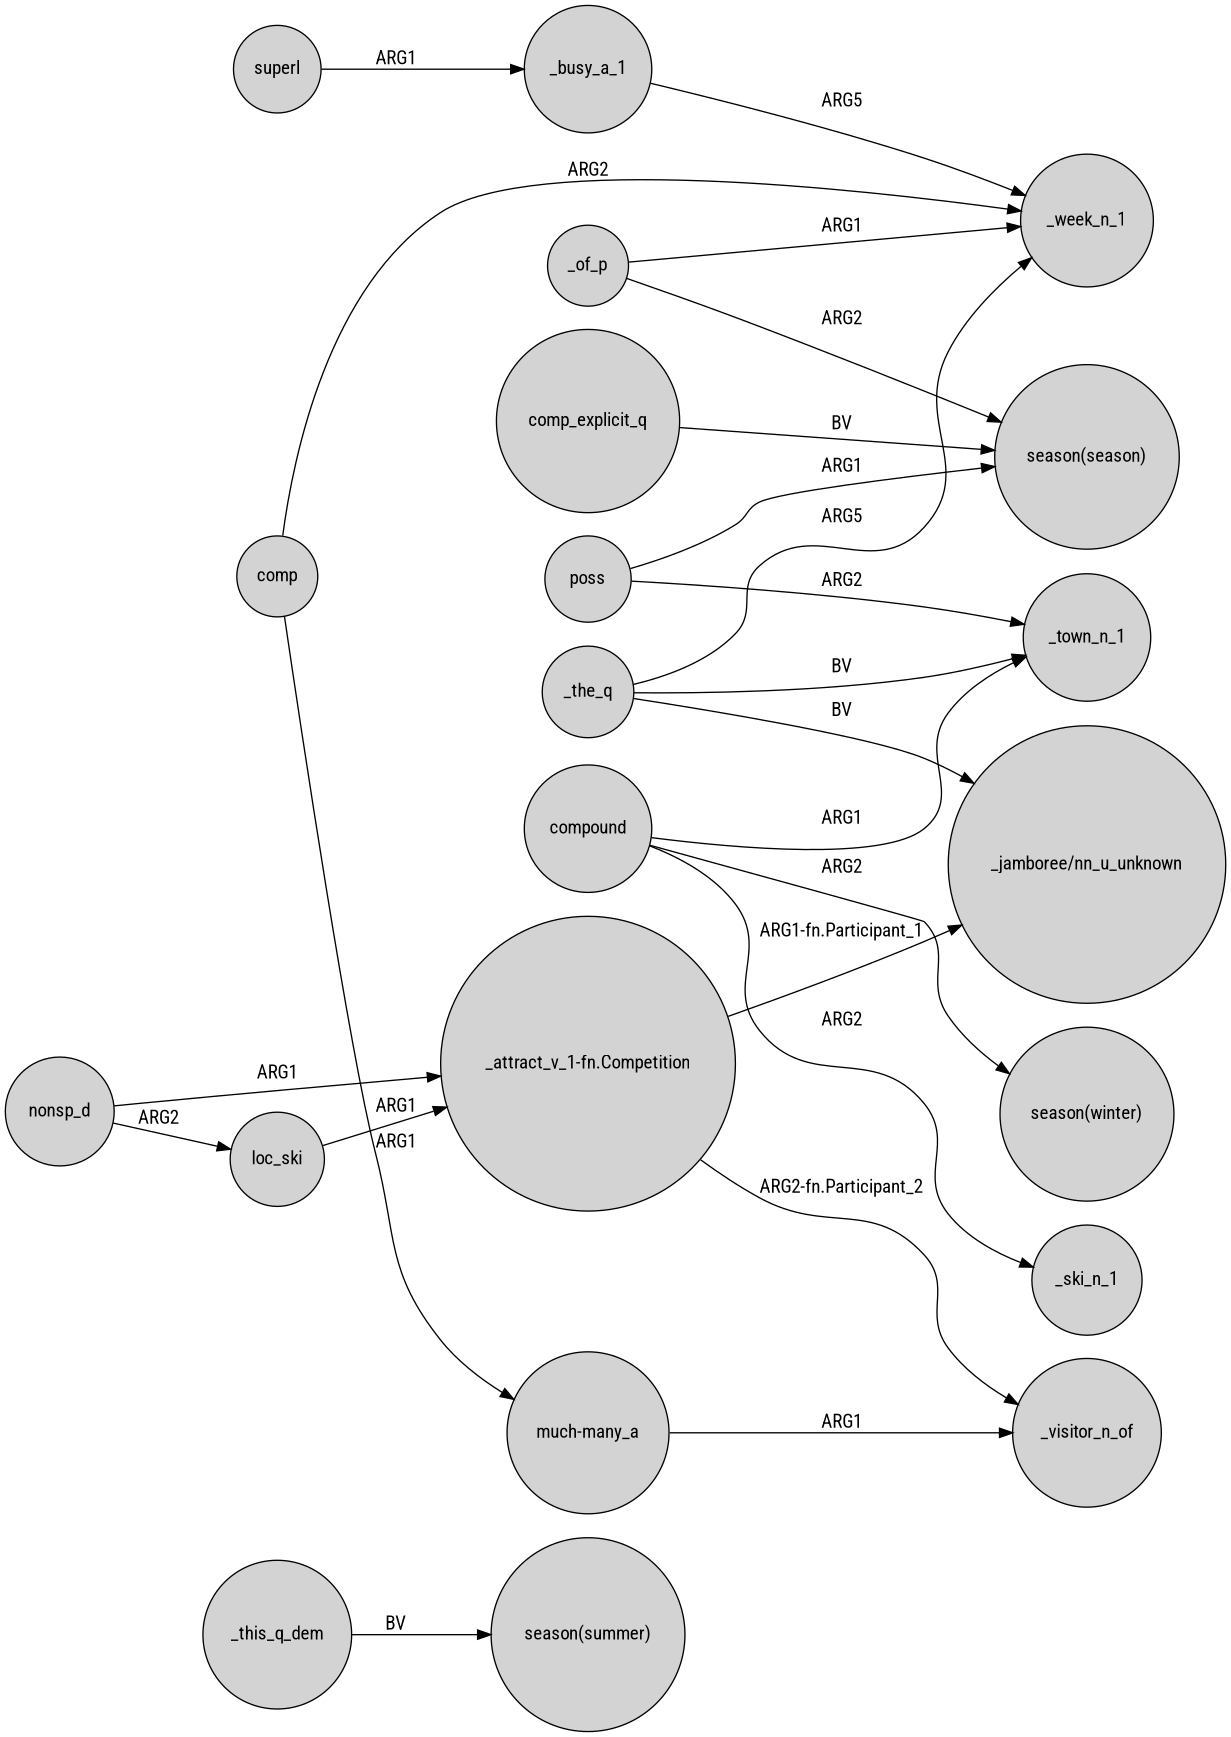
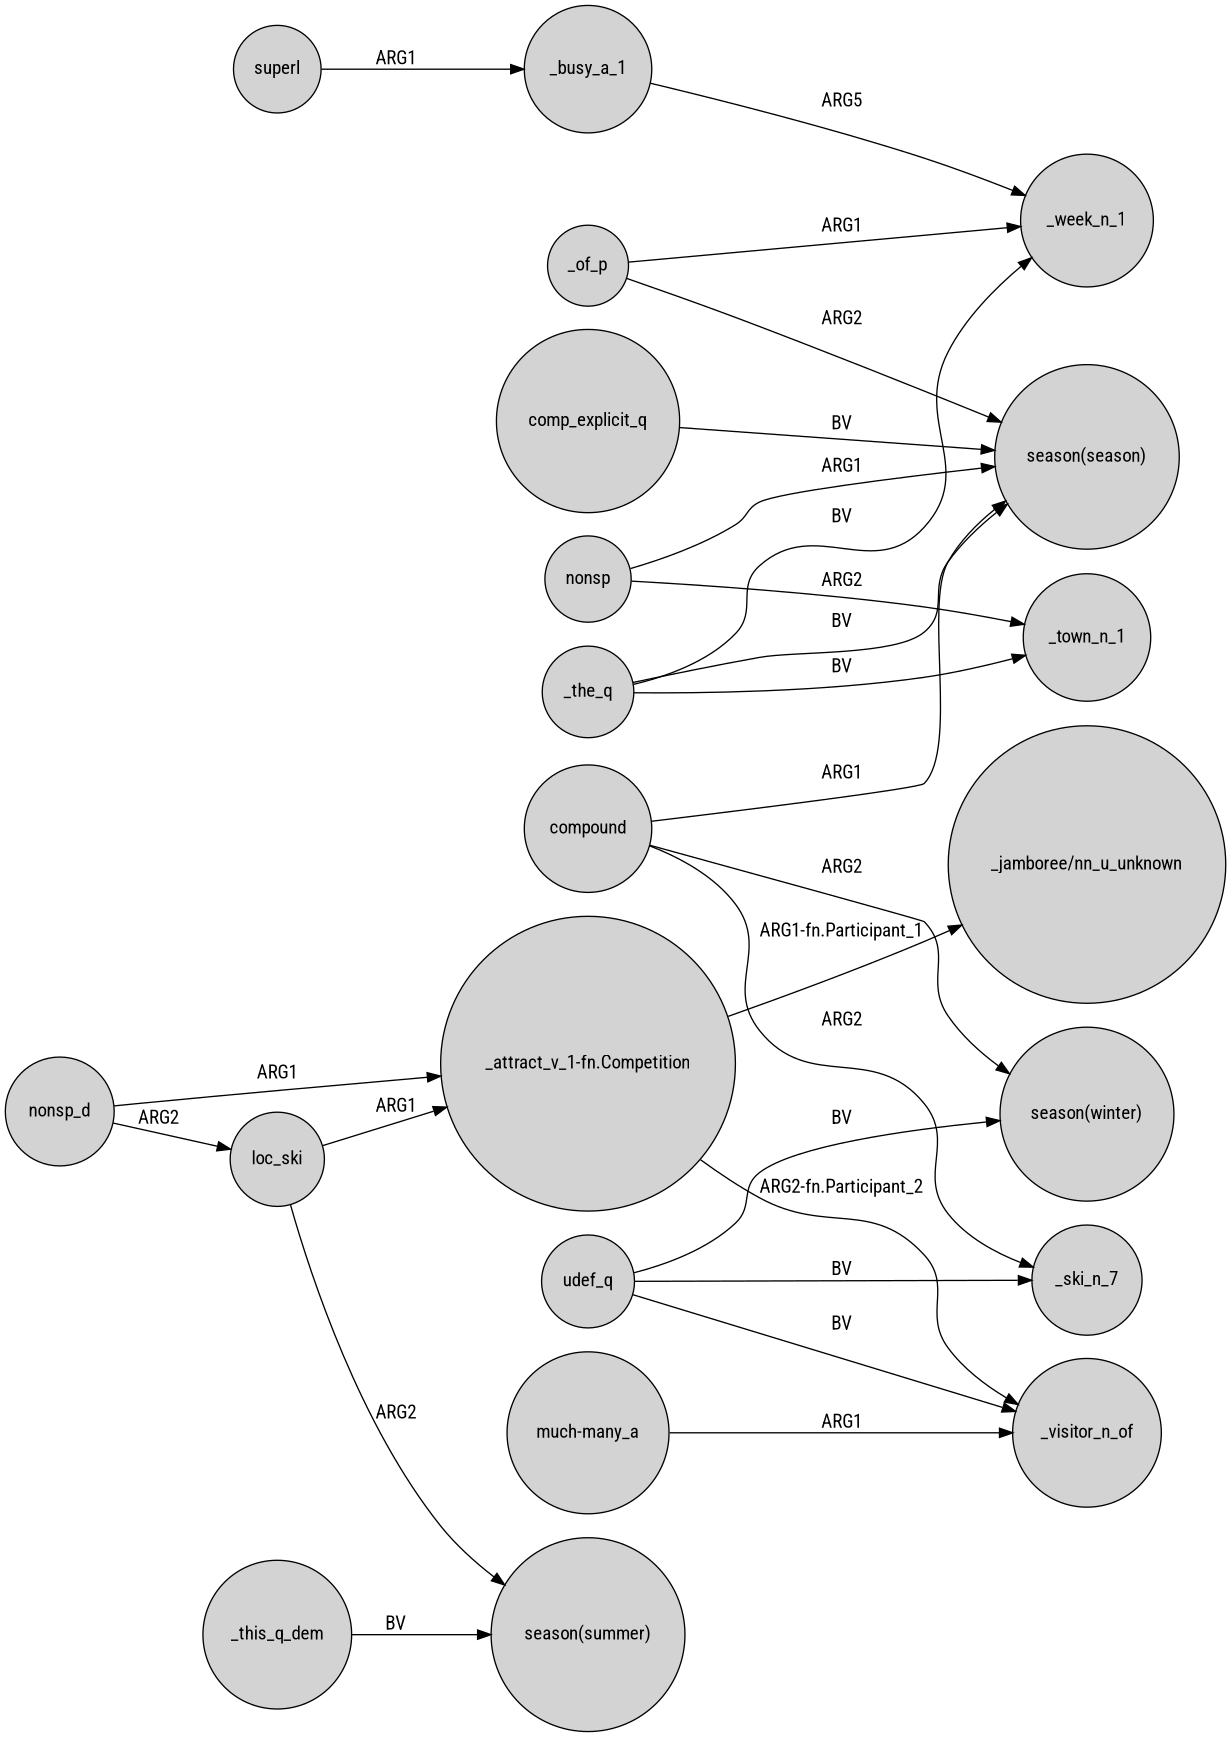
edge "_the_q" -> "_week_n_1": label "ARG5" -> "BV"
node "comp": removed
node "poss": label "poss" -> "nonsp"
edge "_the_q" -> "_jamboree/nn_u_unknown": now "_the_q" -> "season(season)"
edge "compound" -> "_town_n_1": now "compound" -> "season(season)"
node "_ski_n_1": label "_ski_n_1" -> "_ski_n_7"
node "udef_q": added
edge "loc_ski" -> "season(summer)": added, label "ARG2"
